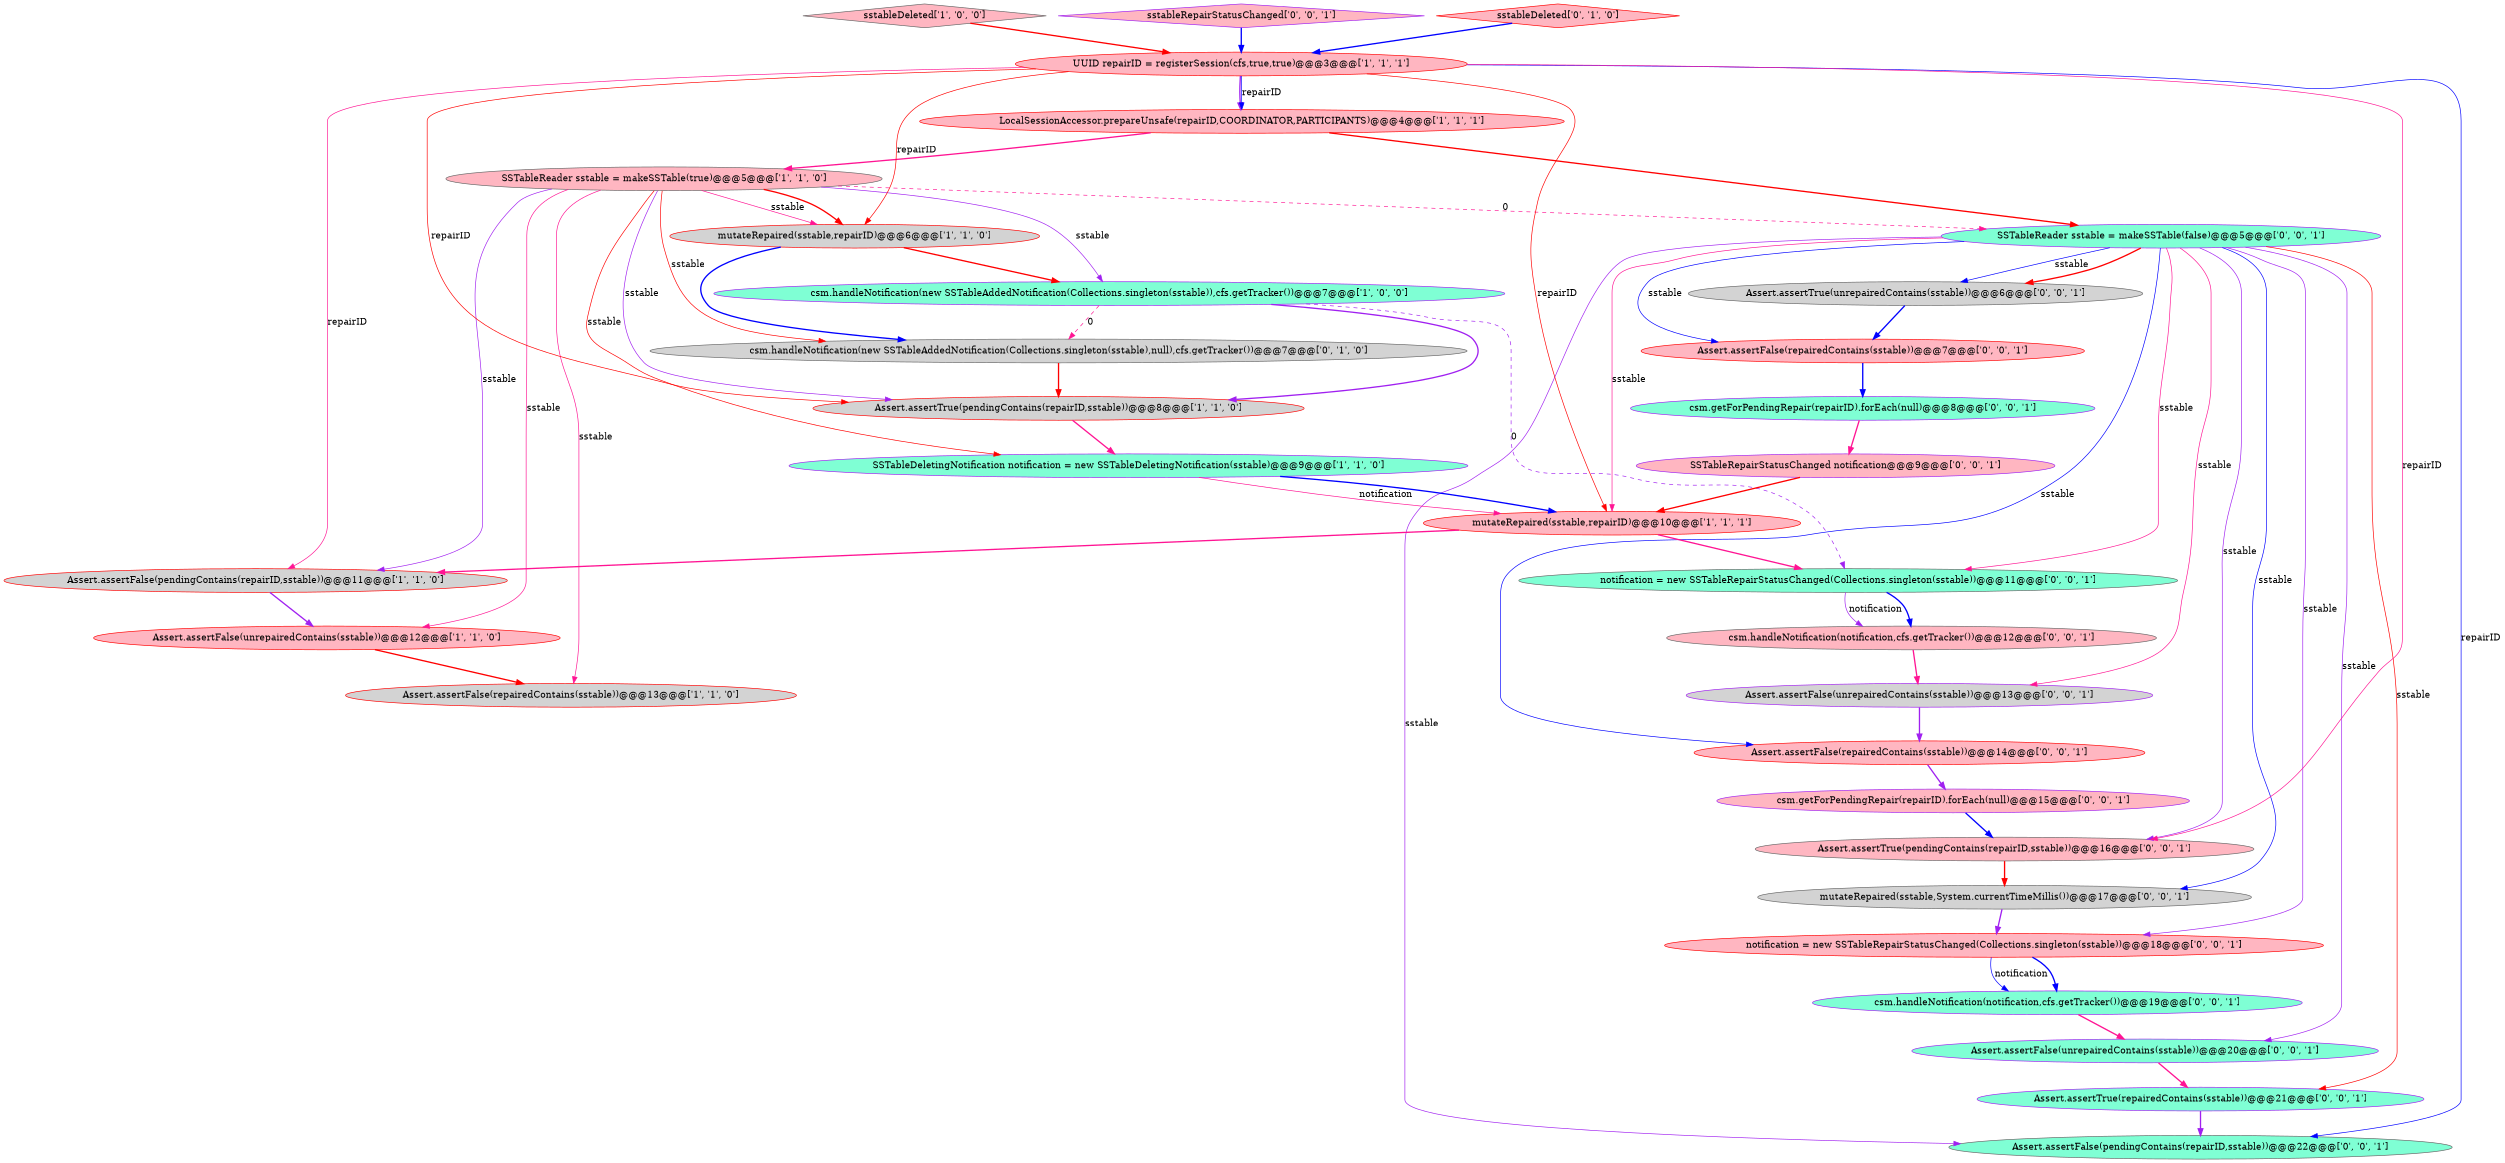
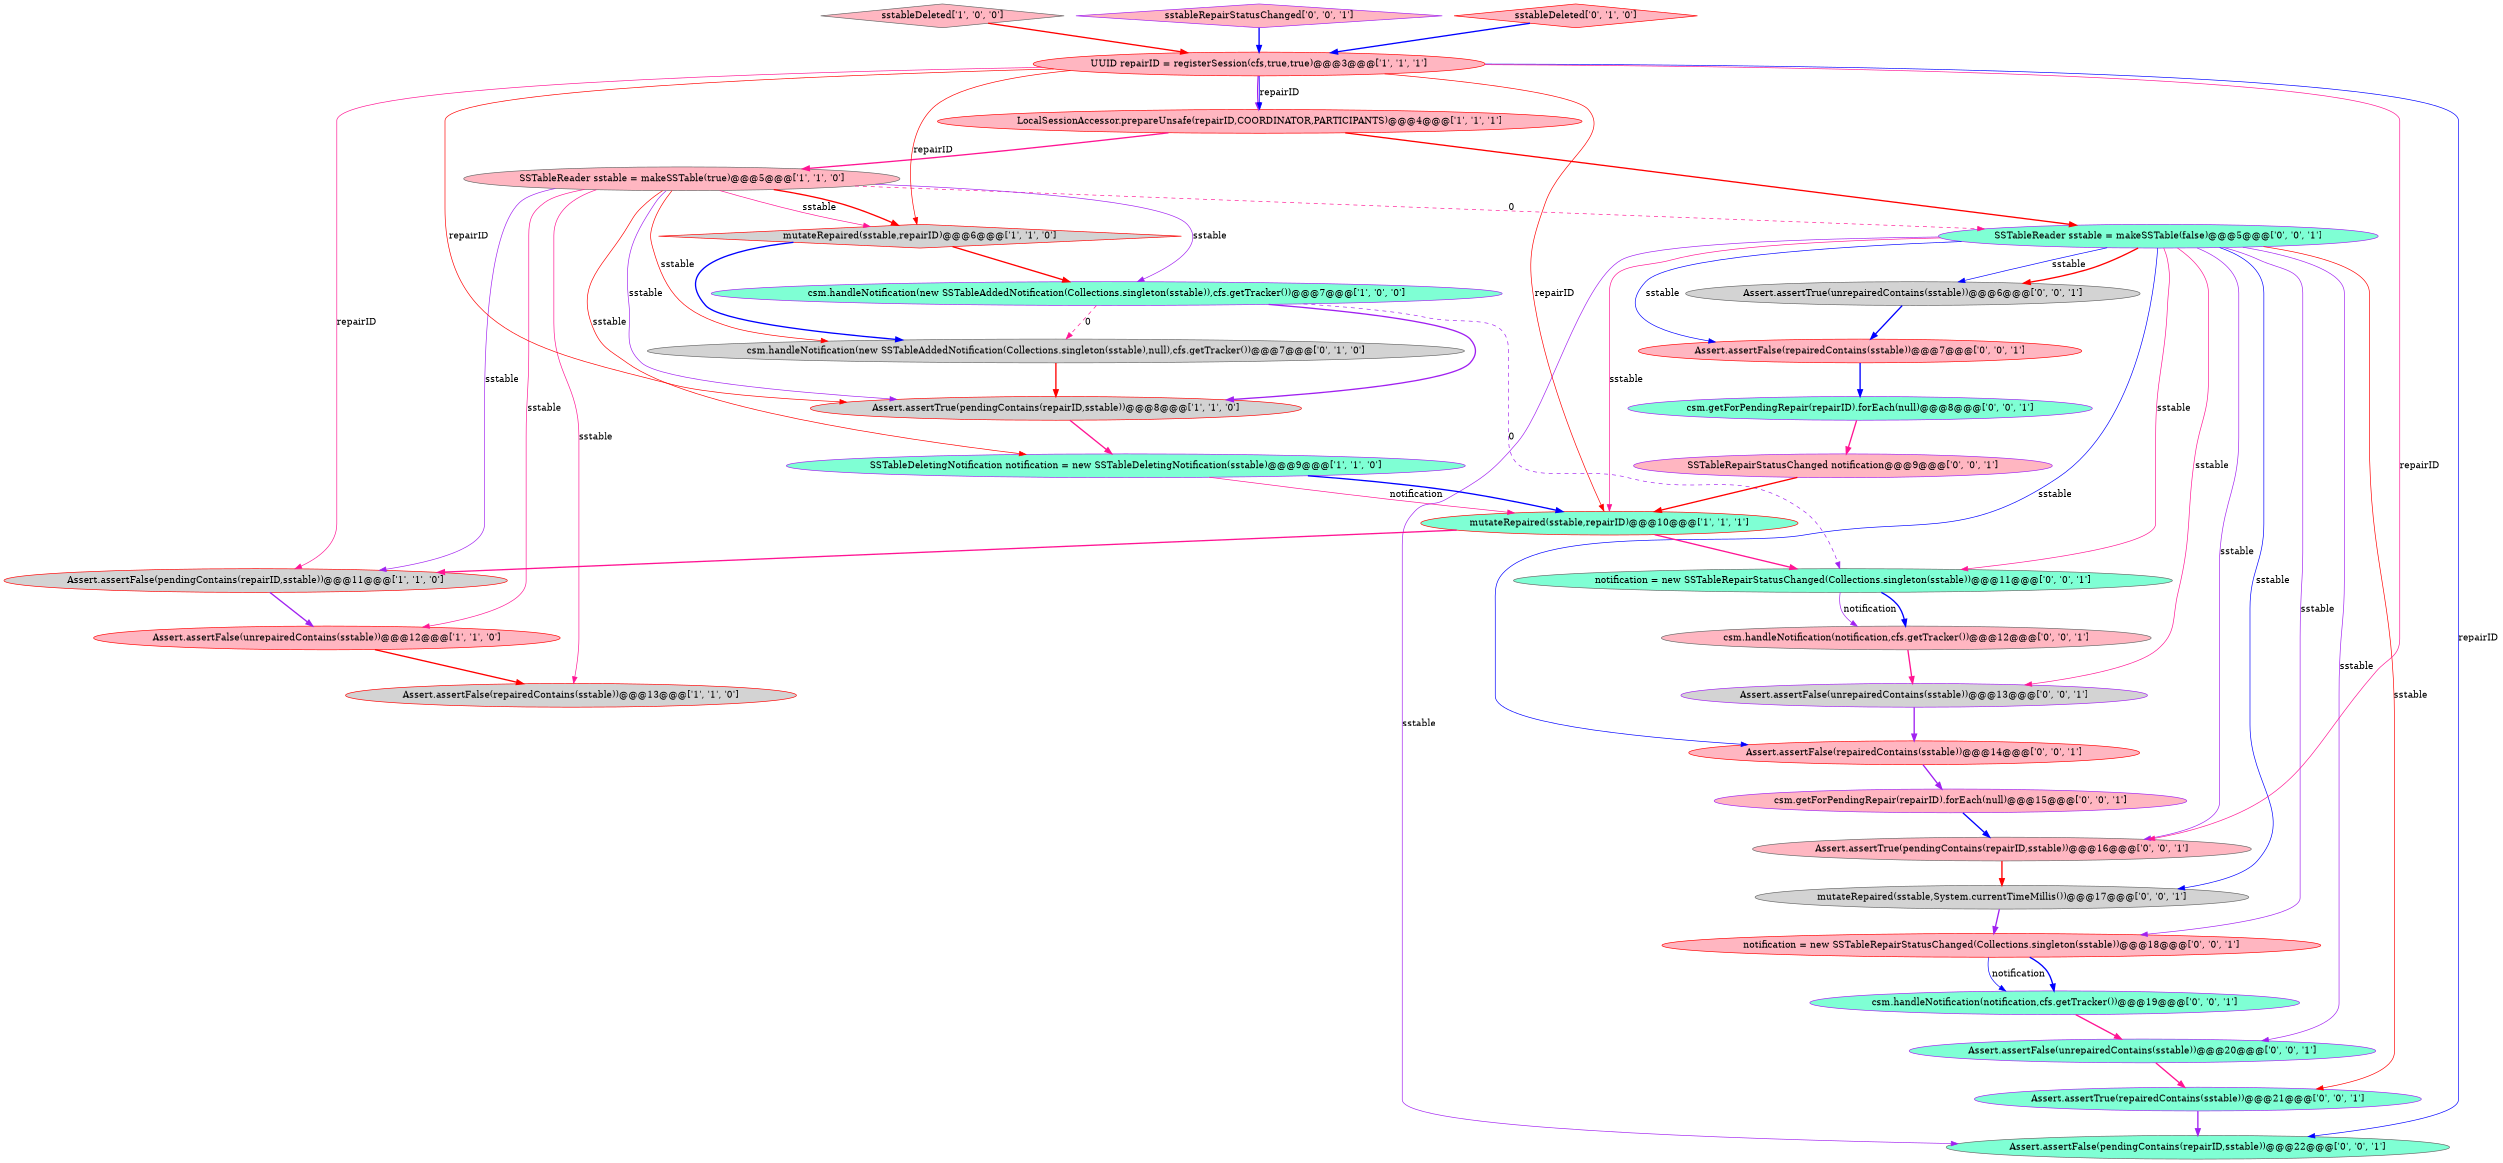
node "mutateRepaired(sstable,repairID)@@@6@@@['1', '1', '0']": shape ellipse -> diamond
node "mutateRepaired(sstable,repairID)@@@10@@@['1', '1', '1']": fillcolor lightpink -> aquamarine
